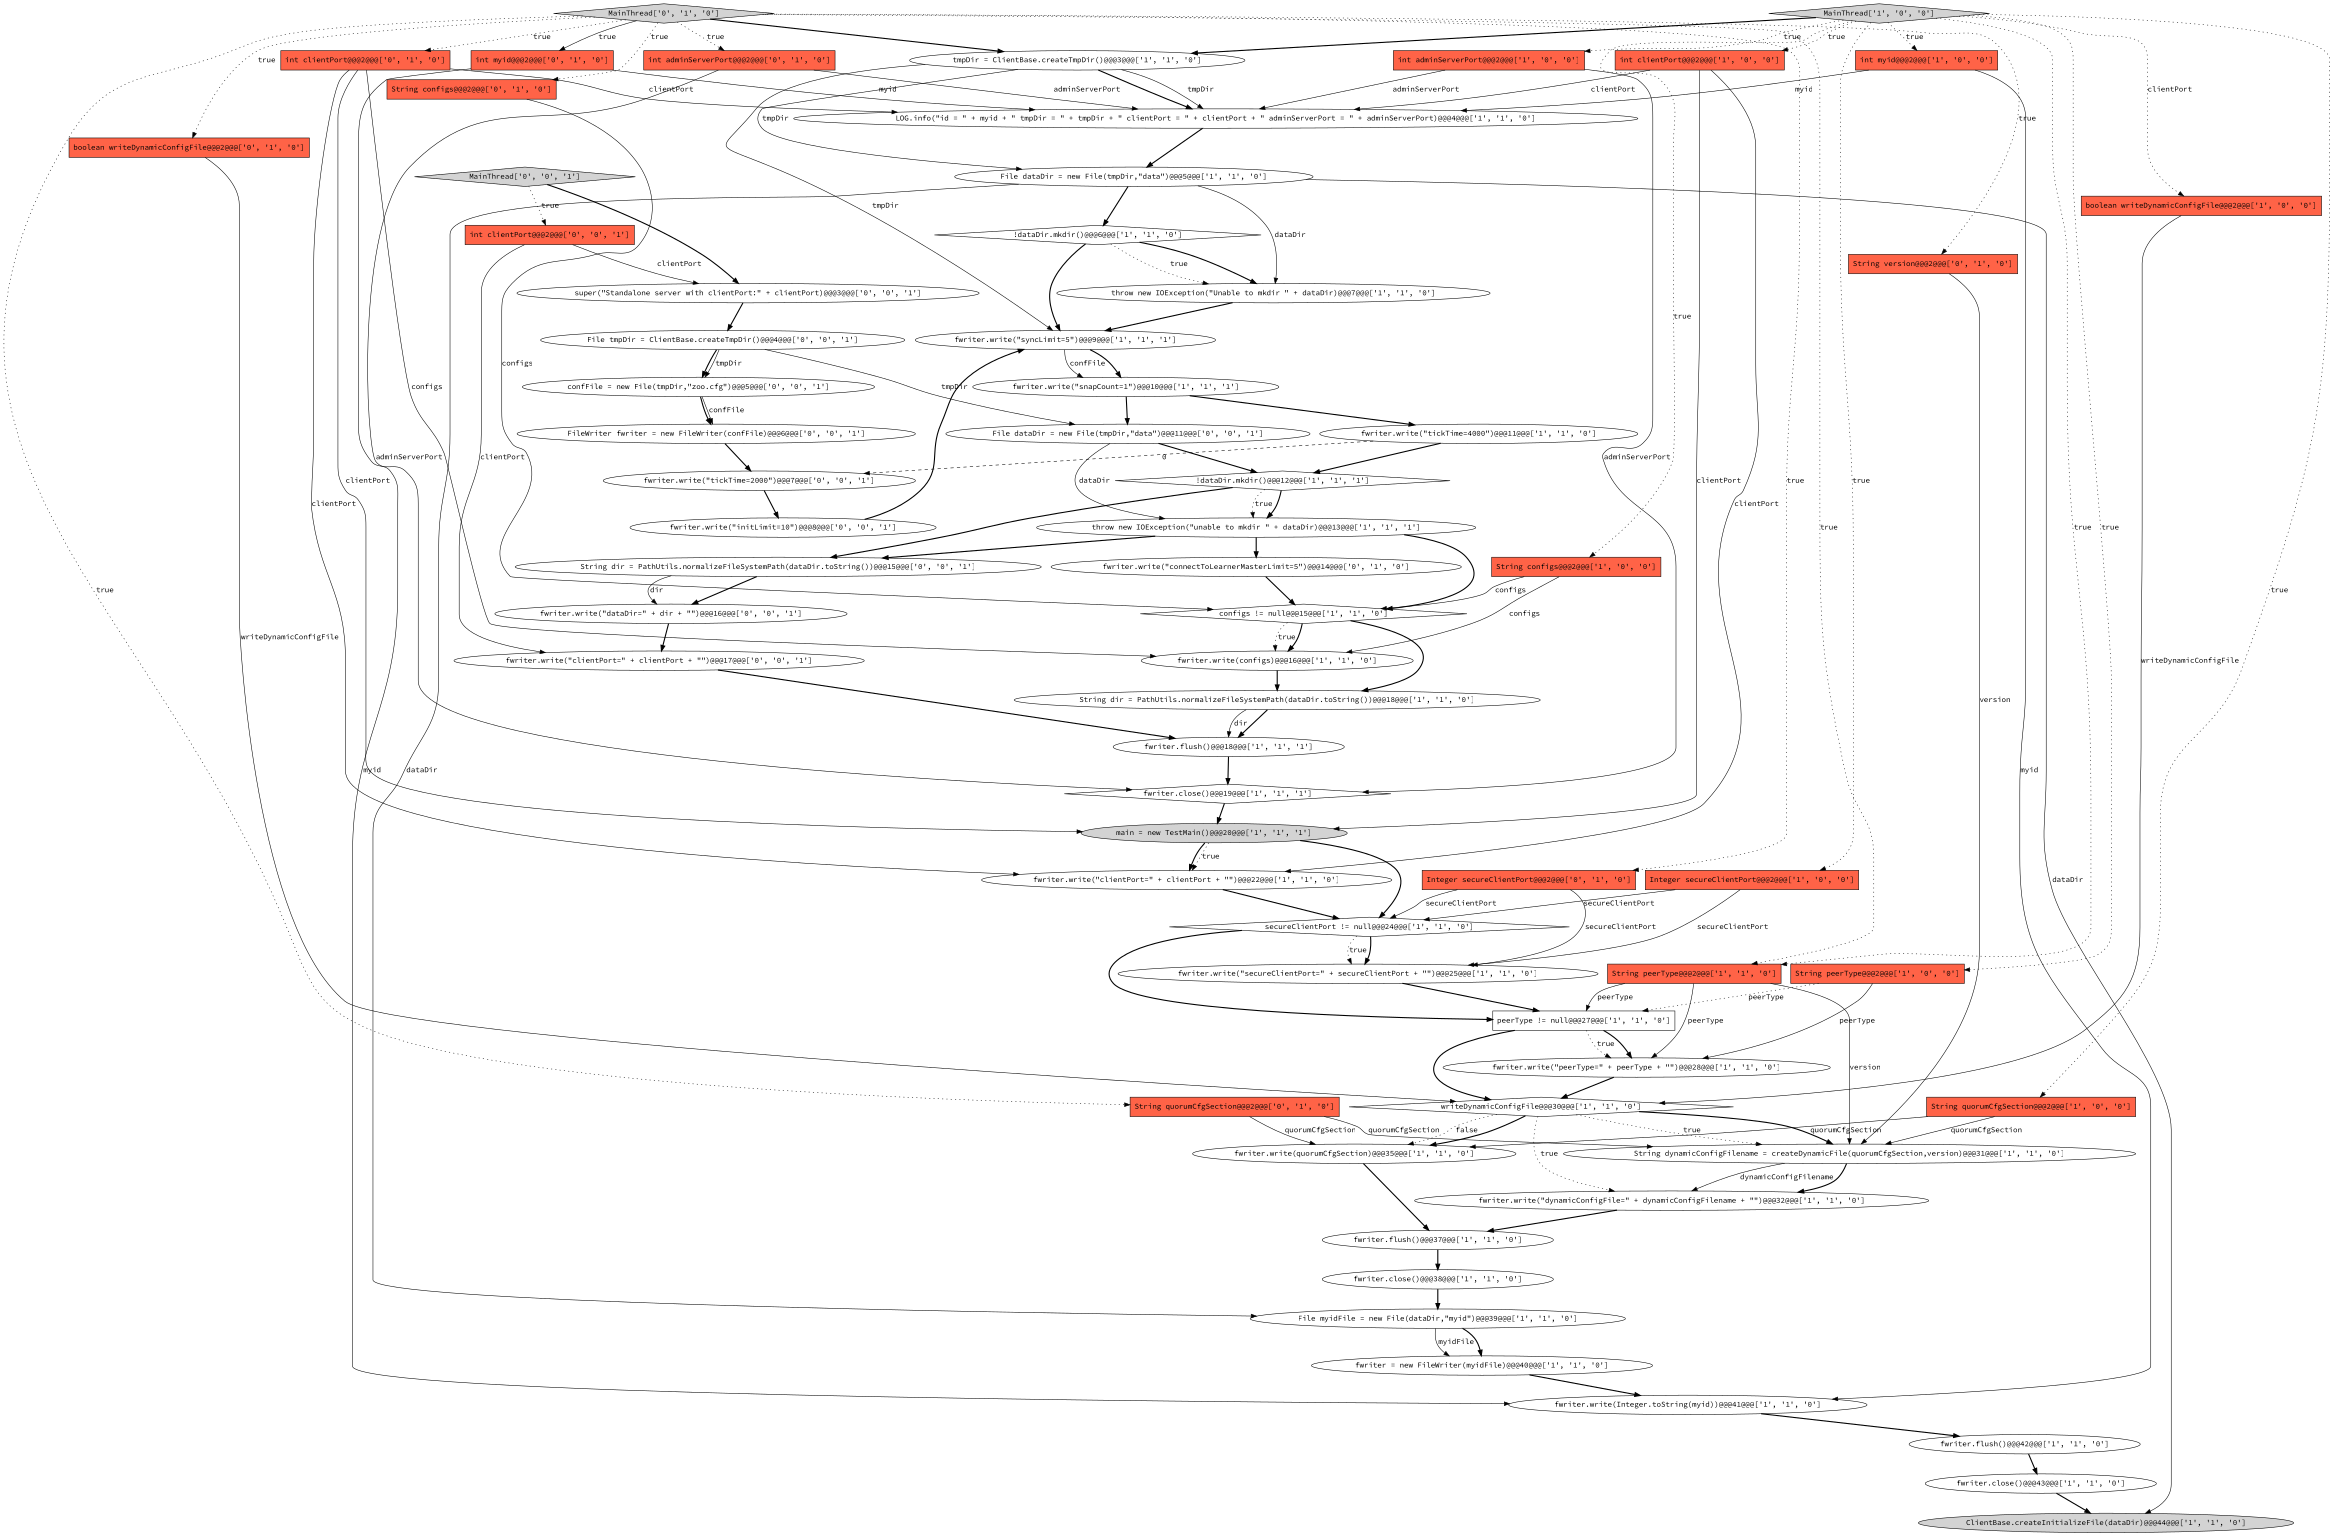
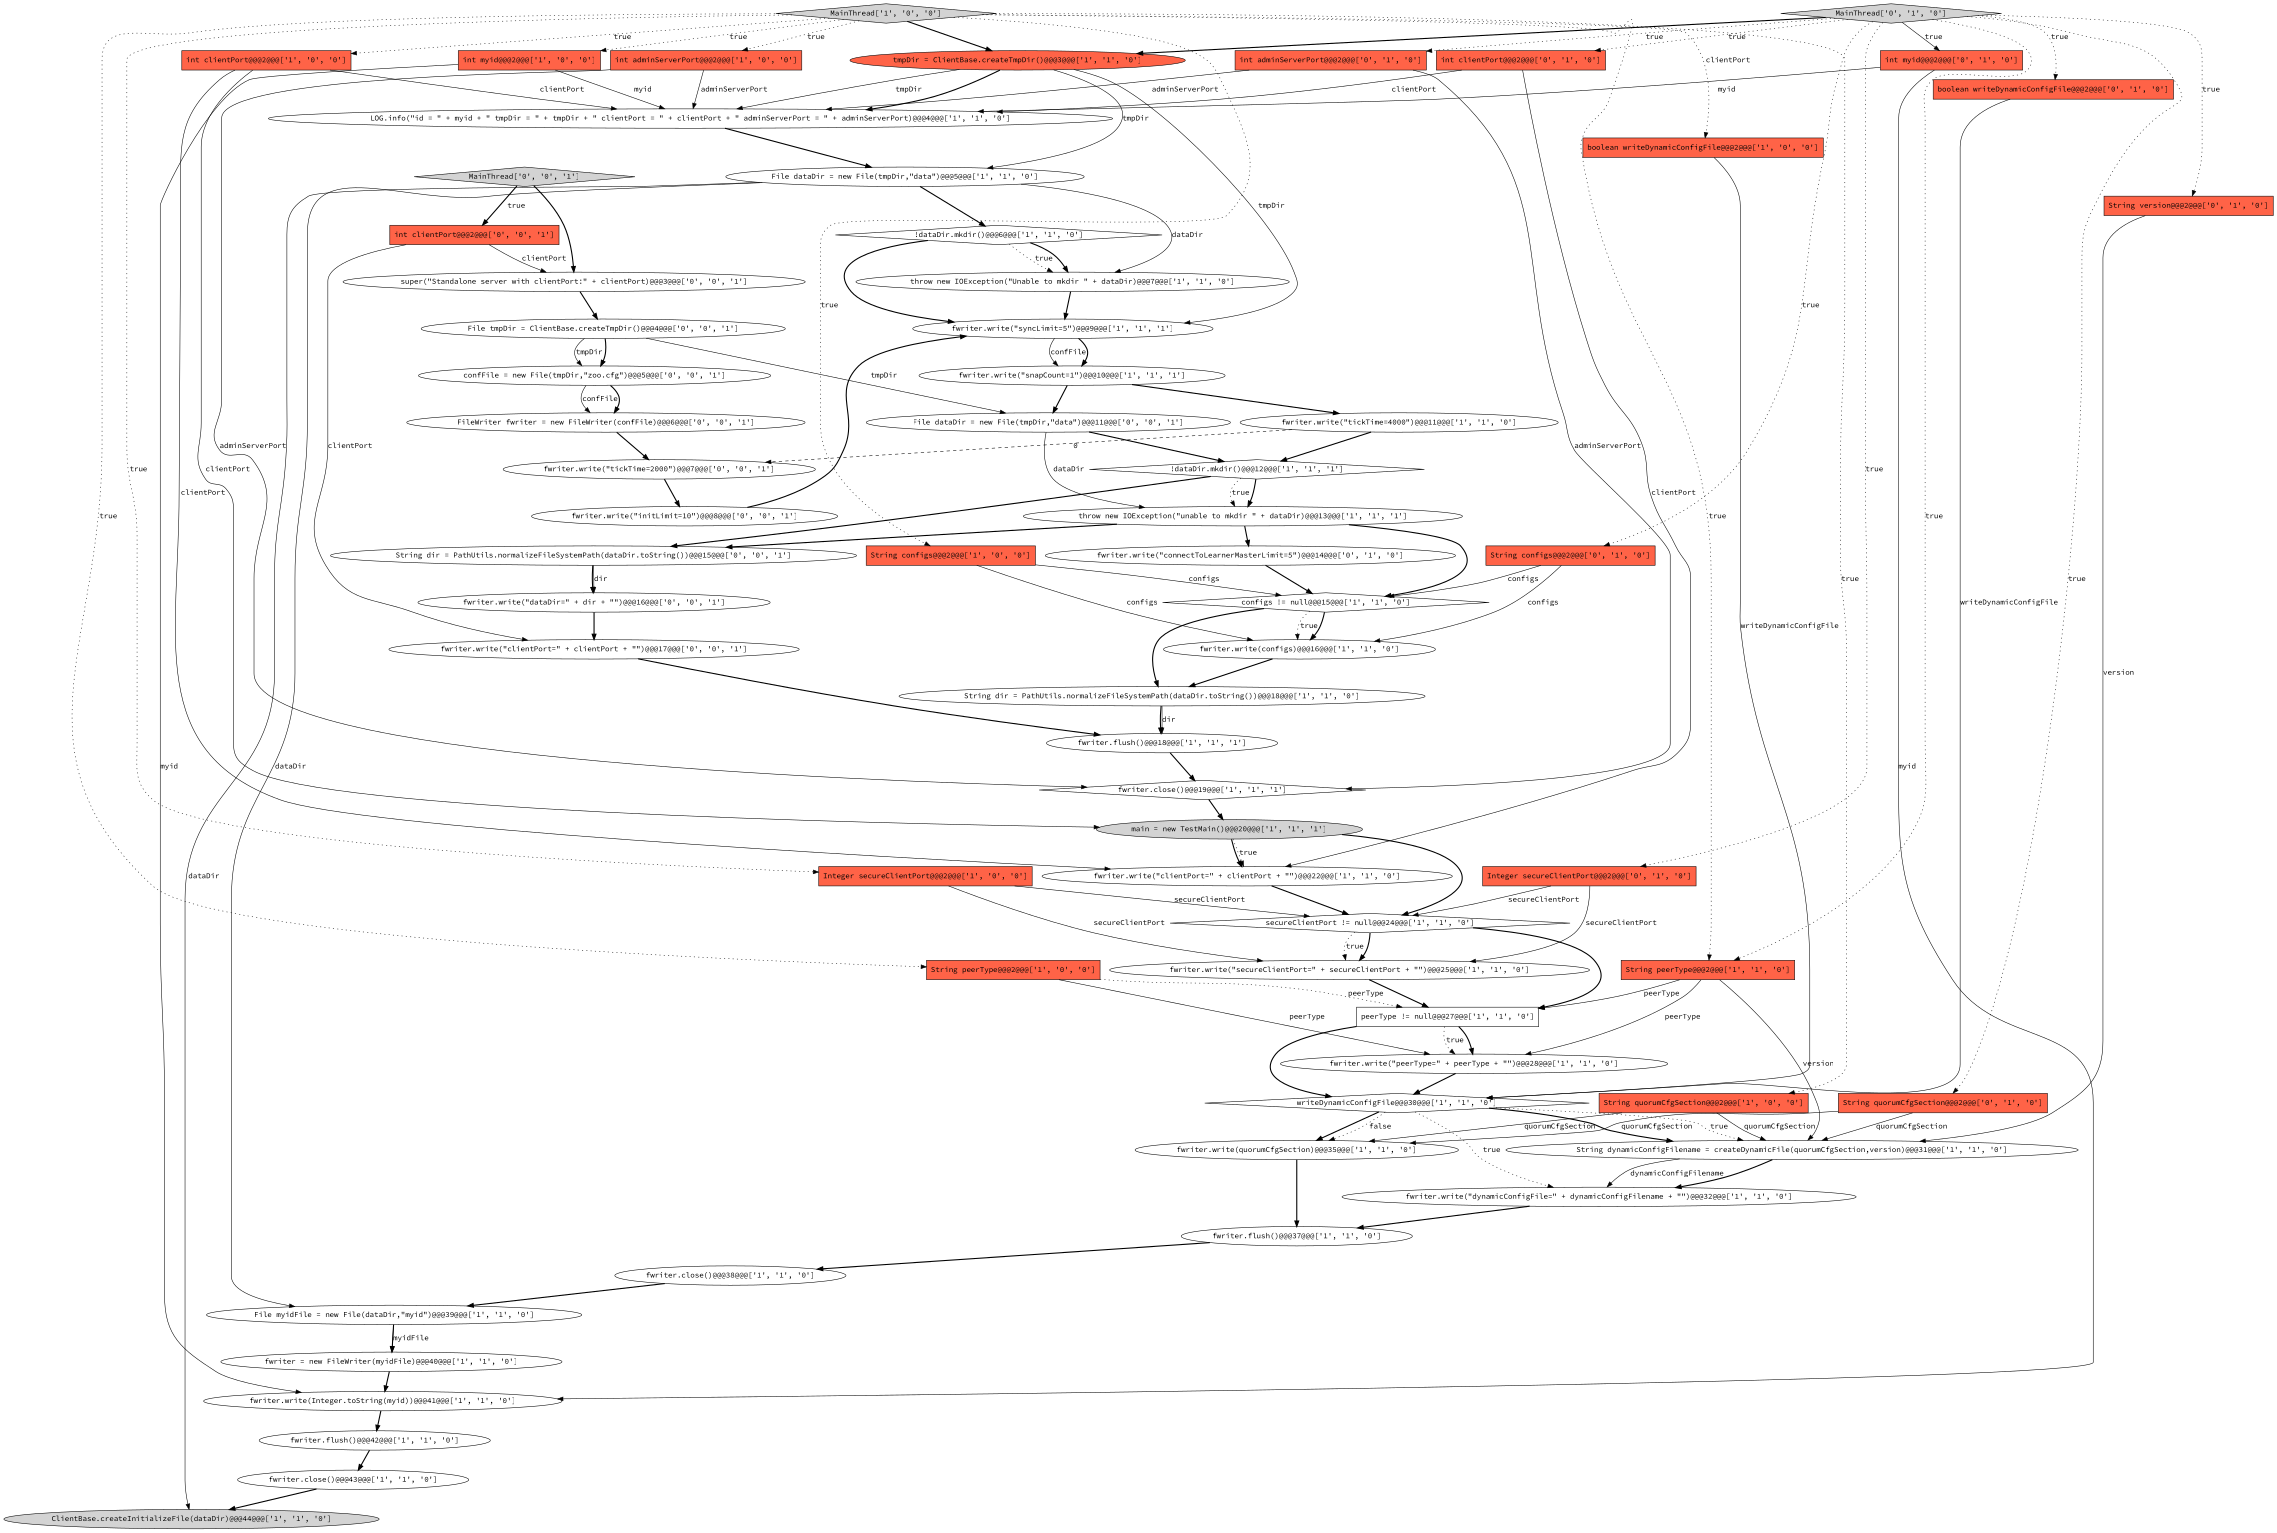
node "tmpDir = ClientBase.createTmpDir()@@@3@@@['1', '1', '0']": fillcolor white -> tomato
edge "MainThread['0', '0', '1']" -> "int clientPort@@@2@@@['0', '0', '1']": style dotted -> bold
edge "int clientPort@@@2@@@['0', '1', '0']" -> "fwriter.write(configs)@@@16@@@['1', '1', '0']": now "String configs@@@2@@@['0', '1', '0']" -> "fwriter.write(configs)@@@16@@@['1', '1', '0']"
edge "int clientPort@@@2@@@['0', '1', '0']" -> "main = new TestMain()@@@20@@@['1', '1', '1']": removed, label "clientPort"
